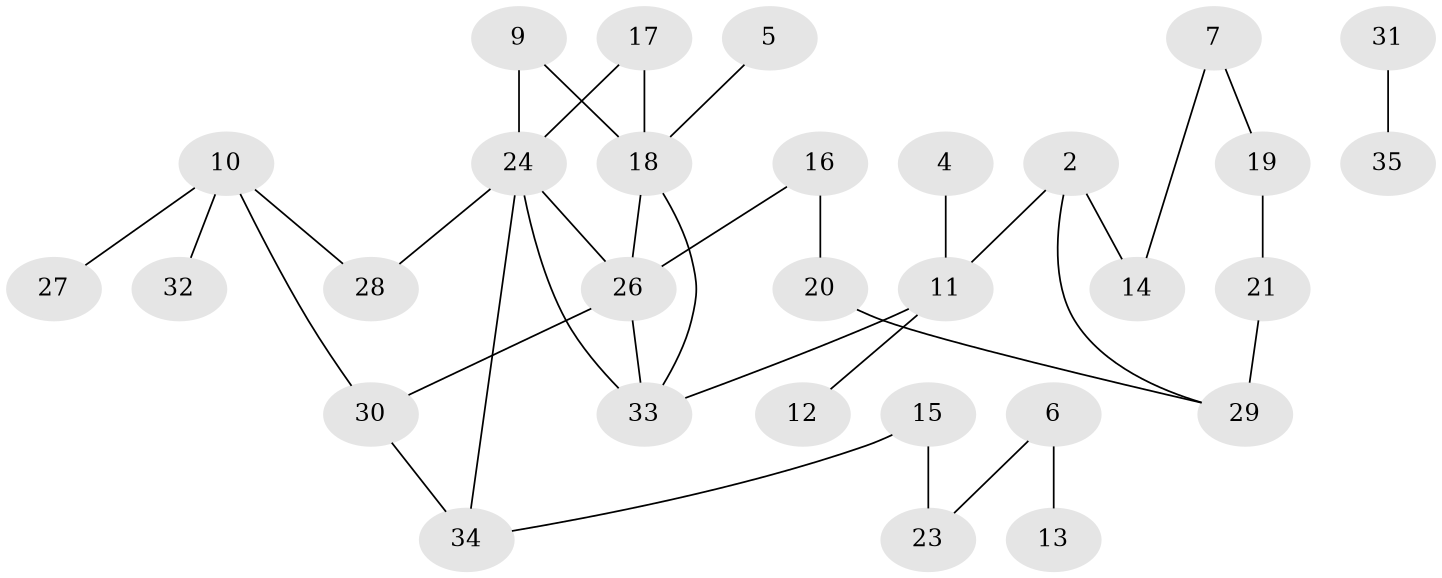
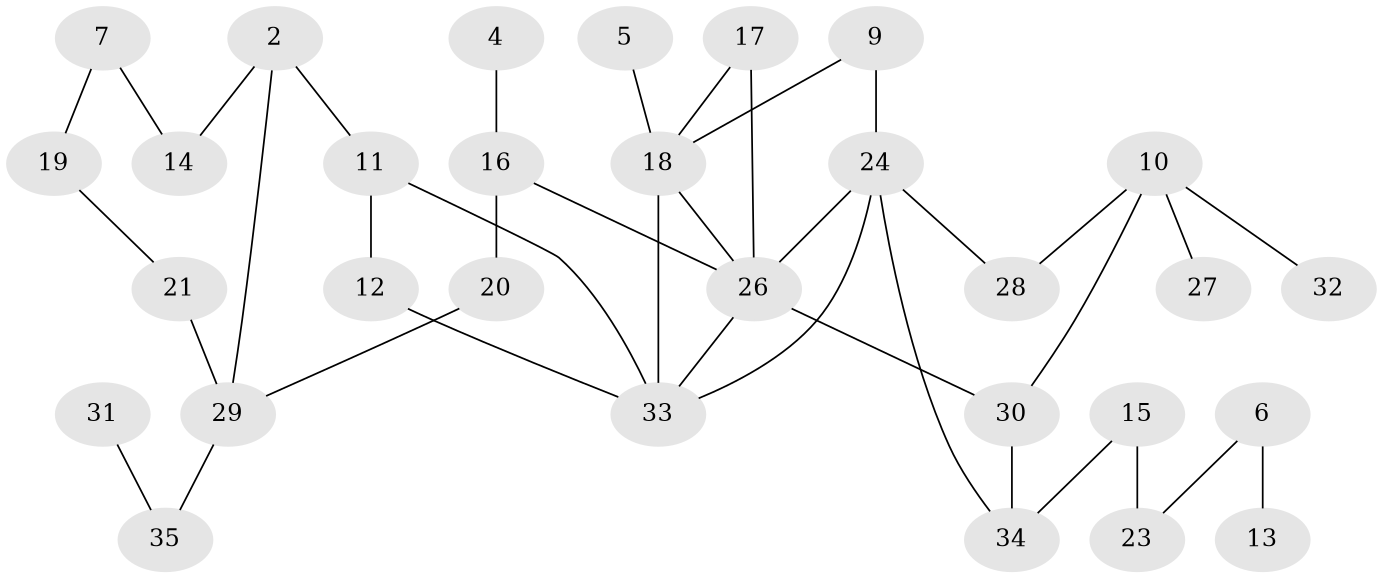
edge "17" -- "24": now "17" -- "26"
edge "4" -- "11": now "4" -- "16"
edge "12" -- "33": added
edge "29" -- "35": added
